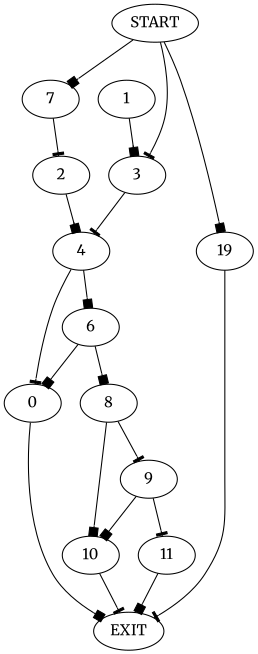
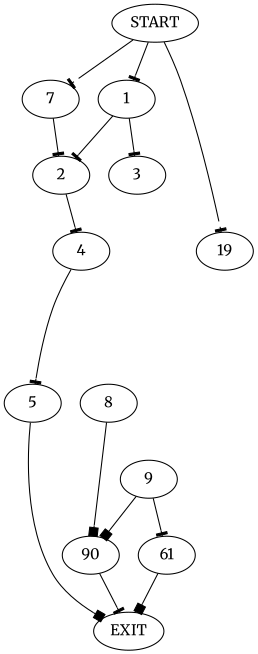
edge "START" -> "7": arrowhead box -> tee
edge "START" -> "3": now "START" -> "1"
edge "START" -> "19": arrowhead box -> tee
edge "1" -> "3": arrowhead box -> tee
edge "1" -> "2": added
edge "2" -> "4": arrowhead box -> tee
edge "3" -> "4": removed
node "6": removed
node "0": label "0" -> "5"
edge "8" -> "9": removed
edge "19" -> "EXIT": removed
node "10": label "10" -> "90"
node "11": label "11" -> "61"
